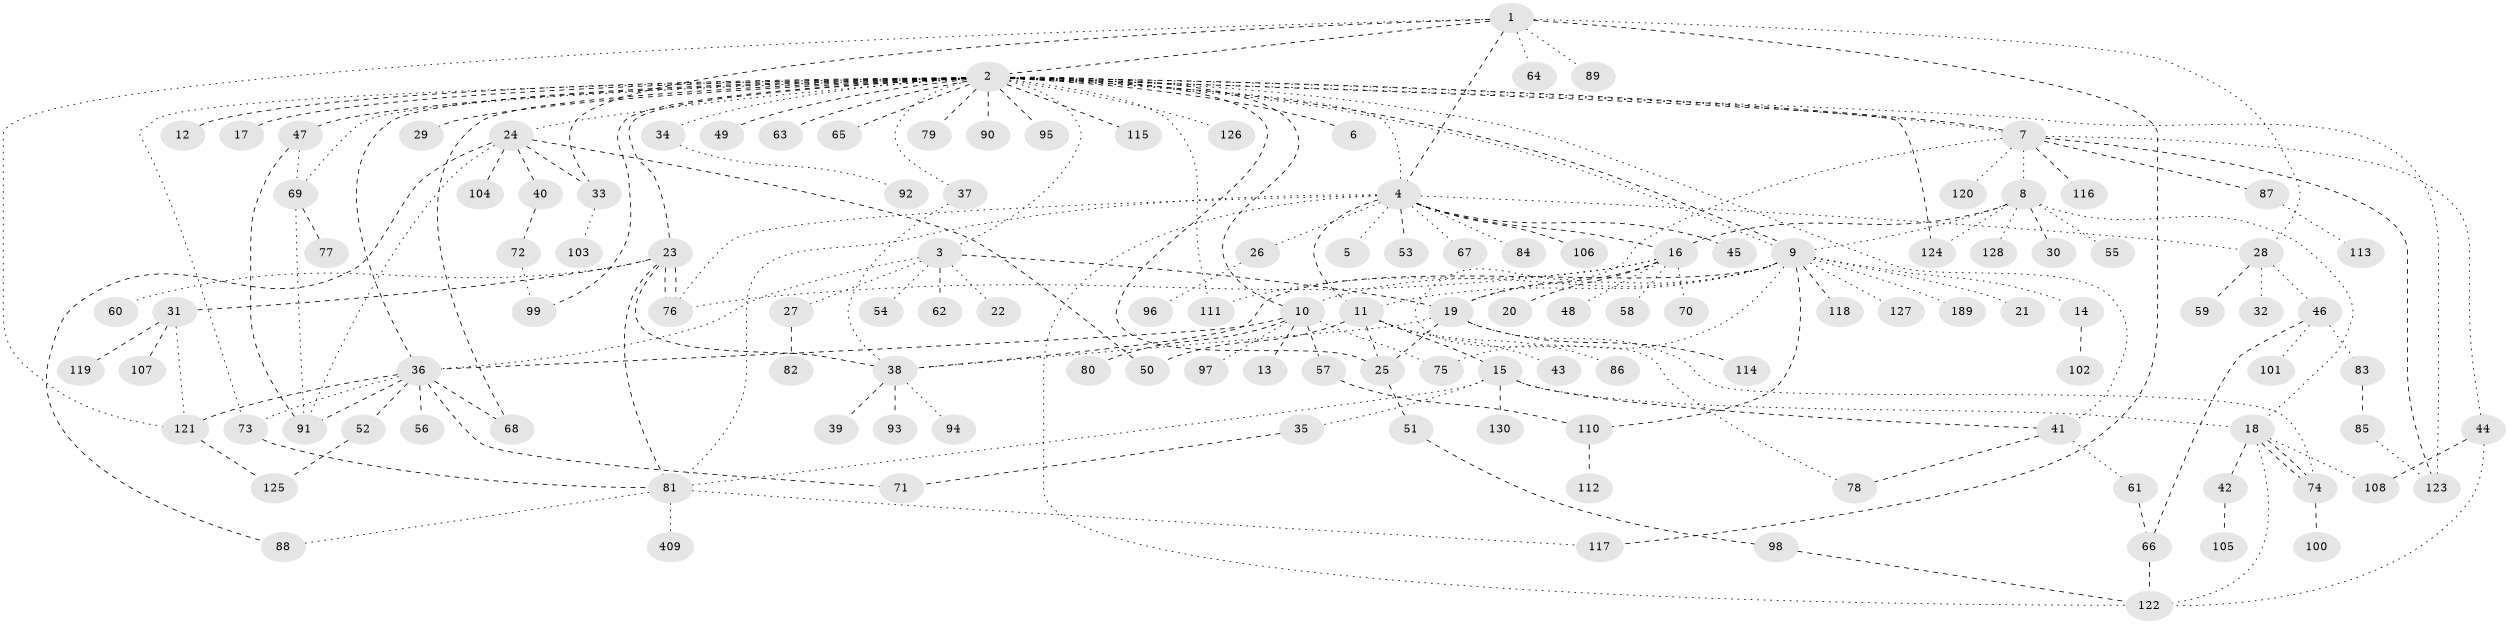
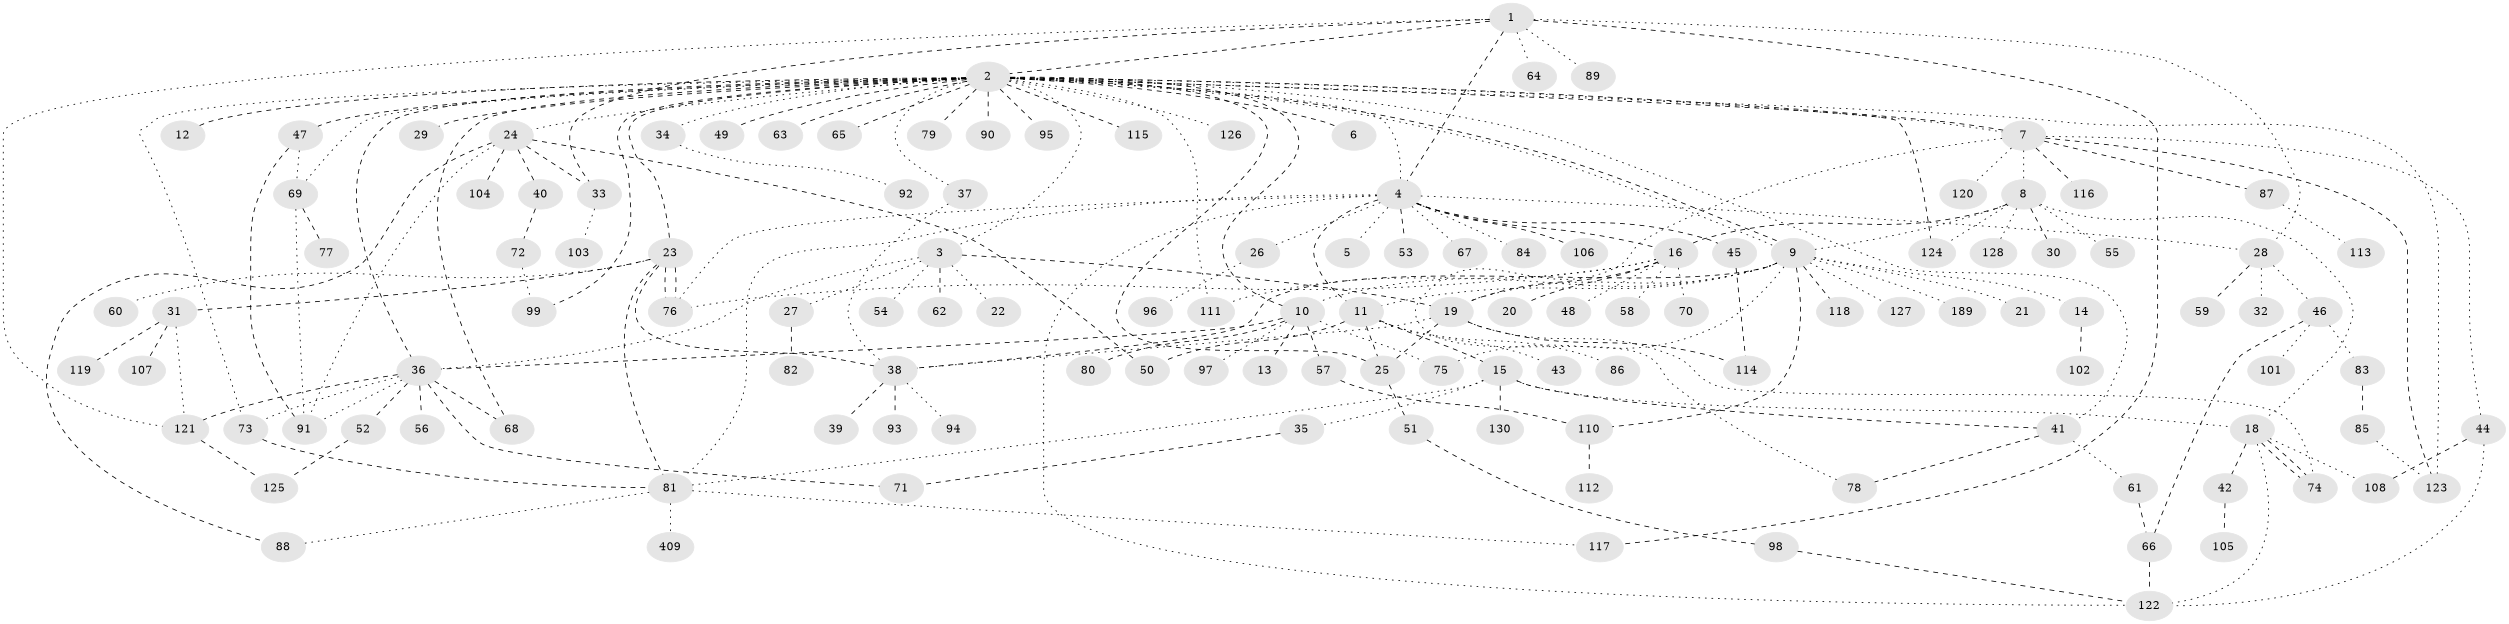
node "17": removed
edge "45" -- "114": added
edge "36" -- "91": style dashed -> dotted
node "100": removed
